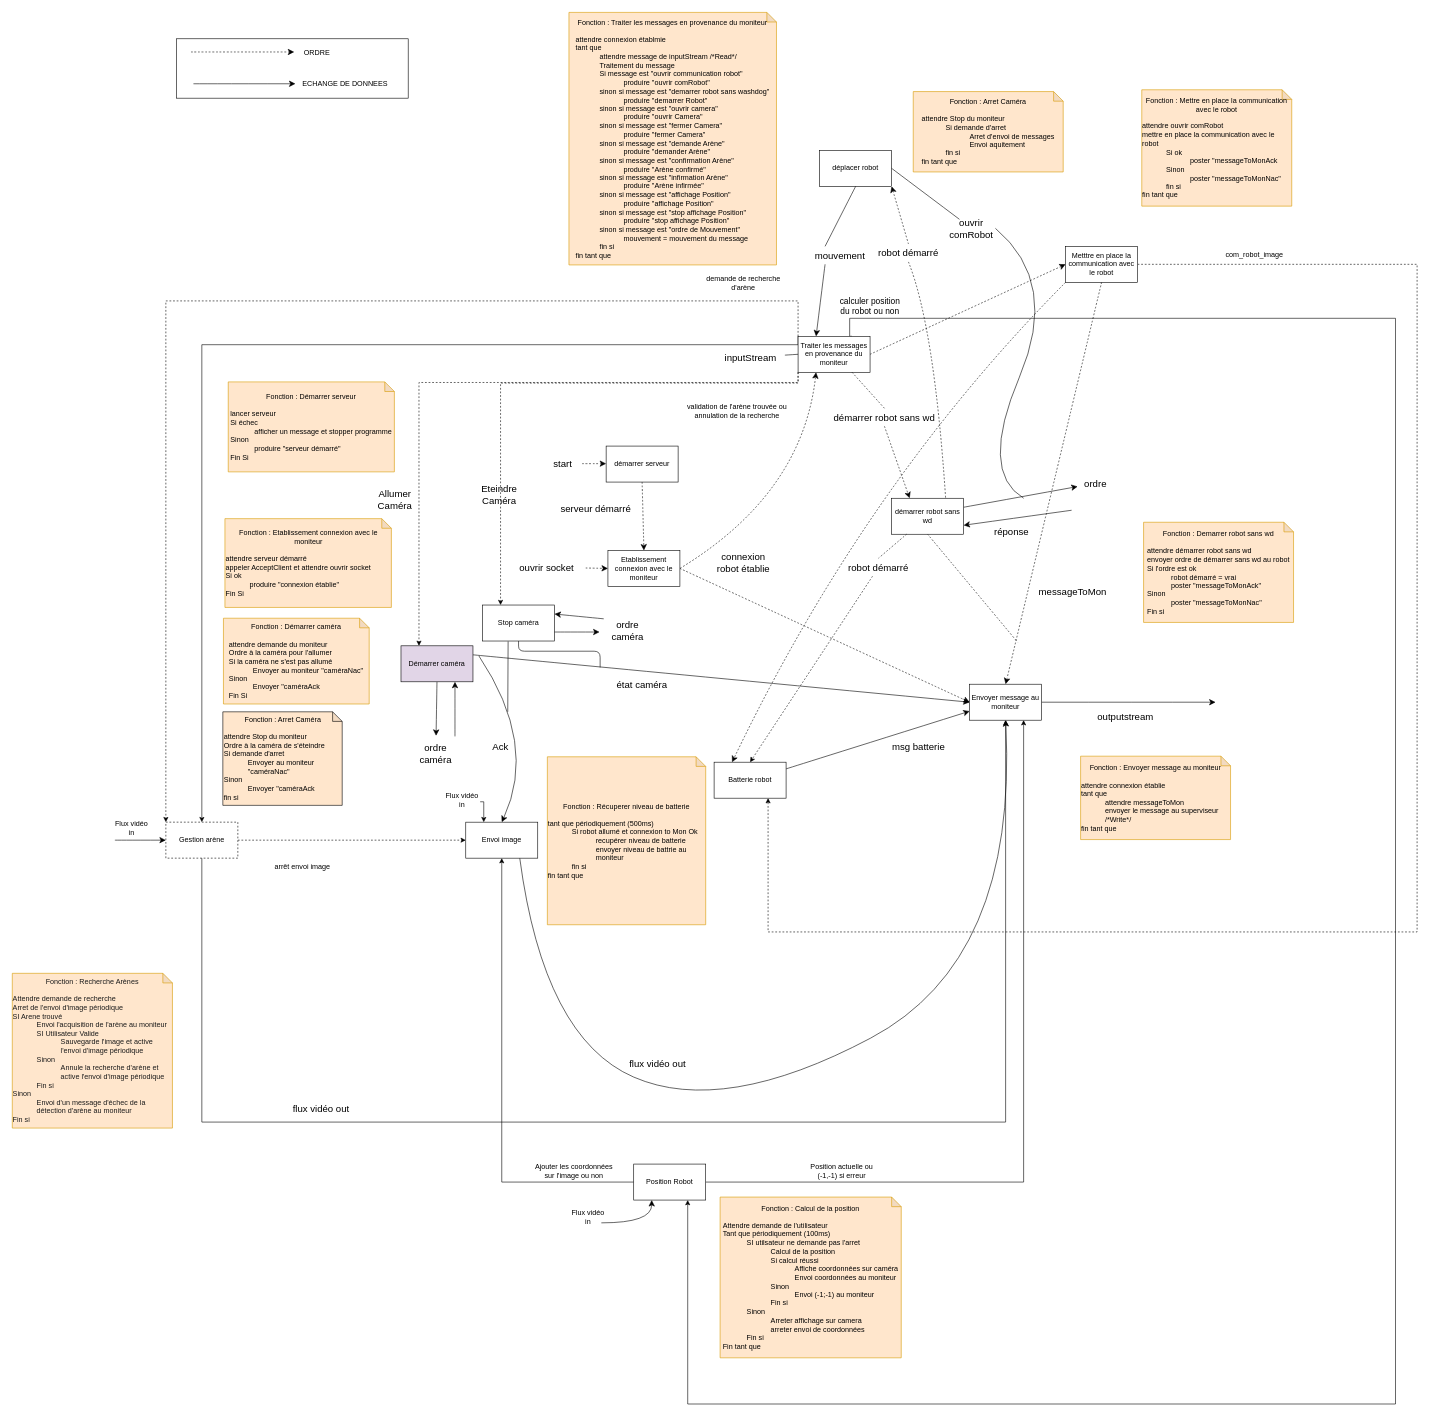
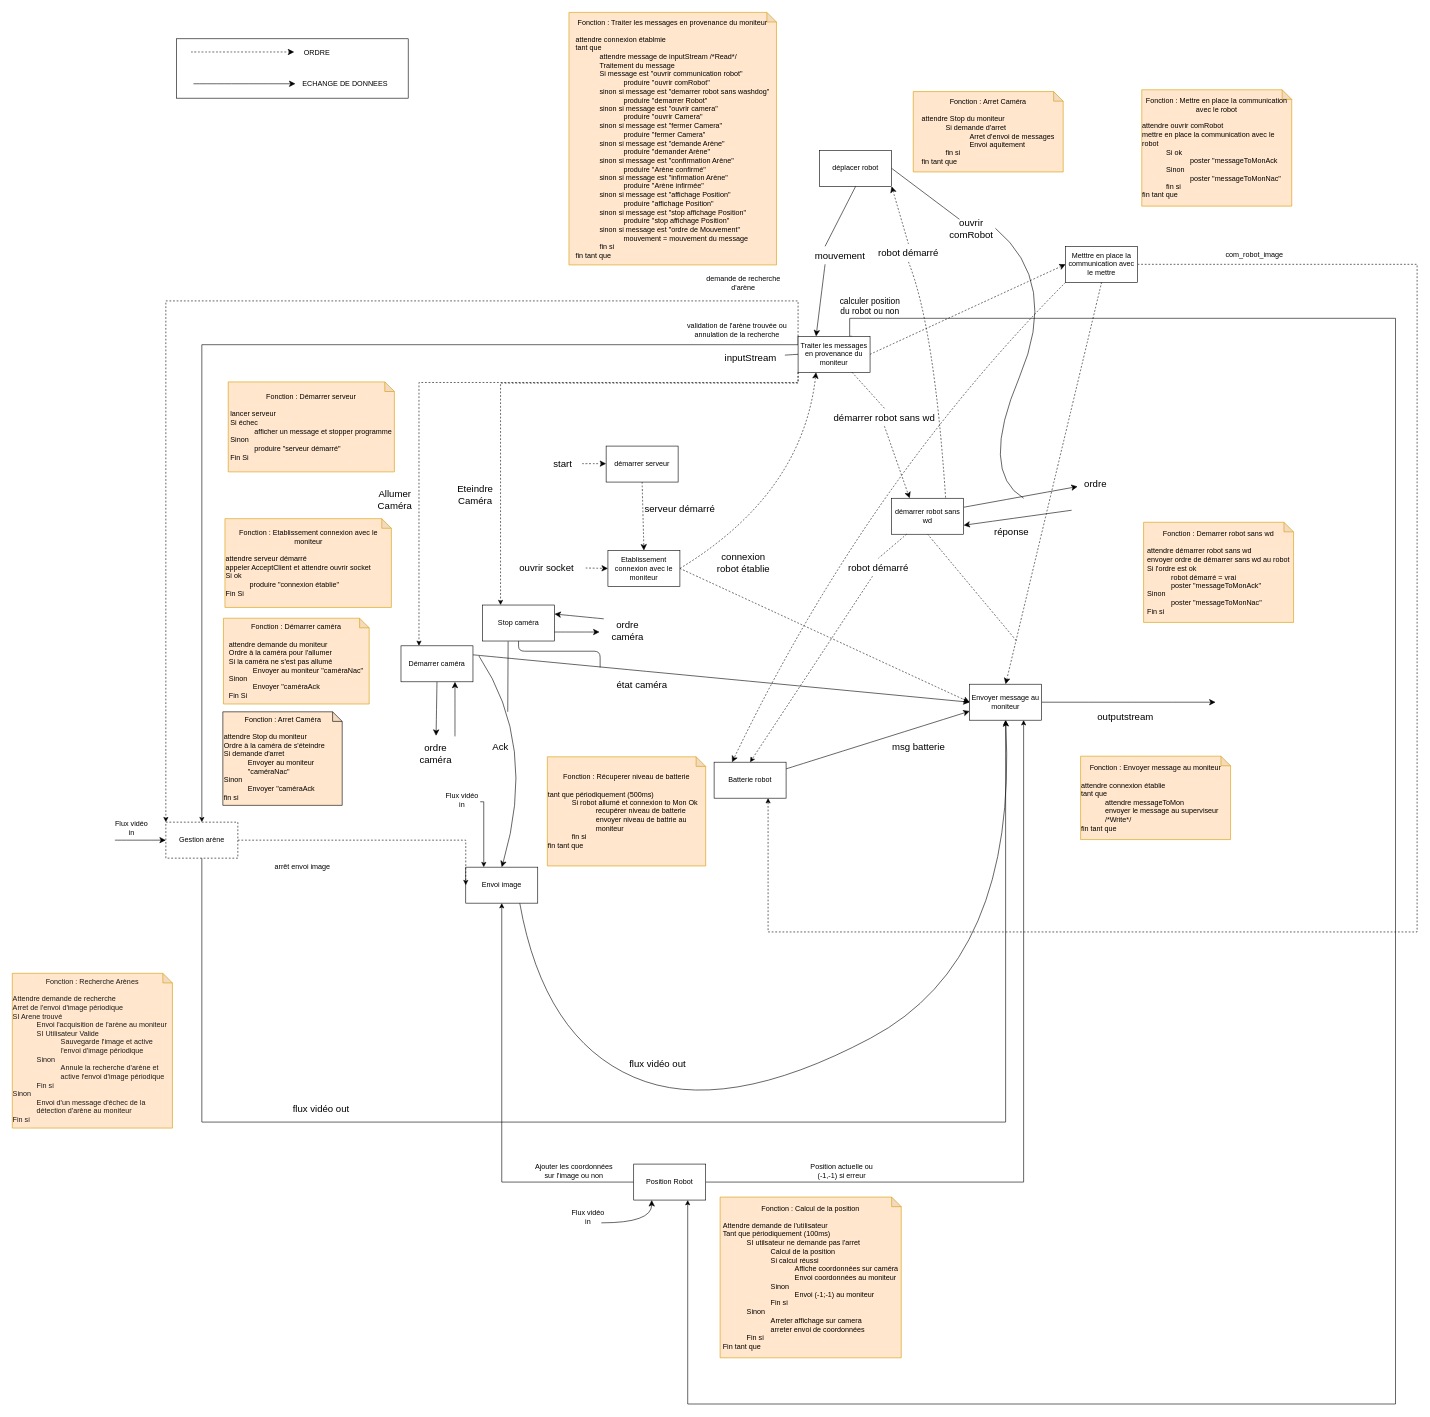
node "Metttre en place la communication avec le robot": label "Metttre en place la communication avec le robot" -> "Metttre en place la communication avec le mettre"
node "validation de l'arène trouvée ou annulation de la recherche": moved (737, 411) -> (737, 330)
node "Eteindre Caméra": moved (500, 495) -> (476, 495)
node "serveur démarré": moved (596, 509) -> (680, 509)
node "messageToMon": removed
node "Démarrer caméra": fillcolor #e1d5e7 -> #ffffff
node "Envoi image": moved (502, 840) -> (502, 885)
node "Fonction : Récuperer niveau de batterie tant que périodiquement (500ms) Si robot allumé et connexion to Mon Ok recupérer niveau de batterie envoyer niveau de battrie au moniteur fin si fin tant que": size 158x168 -> 158x109
